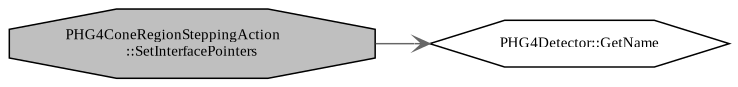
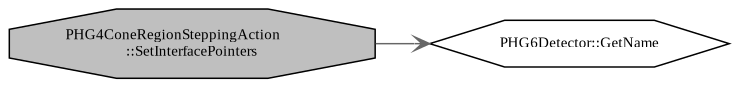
node "PHG4Detector::GetName": label "PHG4Detector::GetName" -> "PHG6Detector::GetName"
